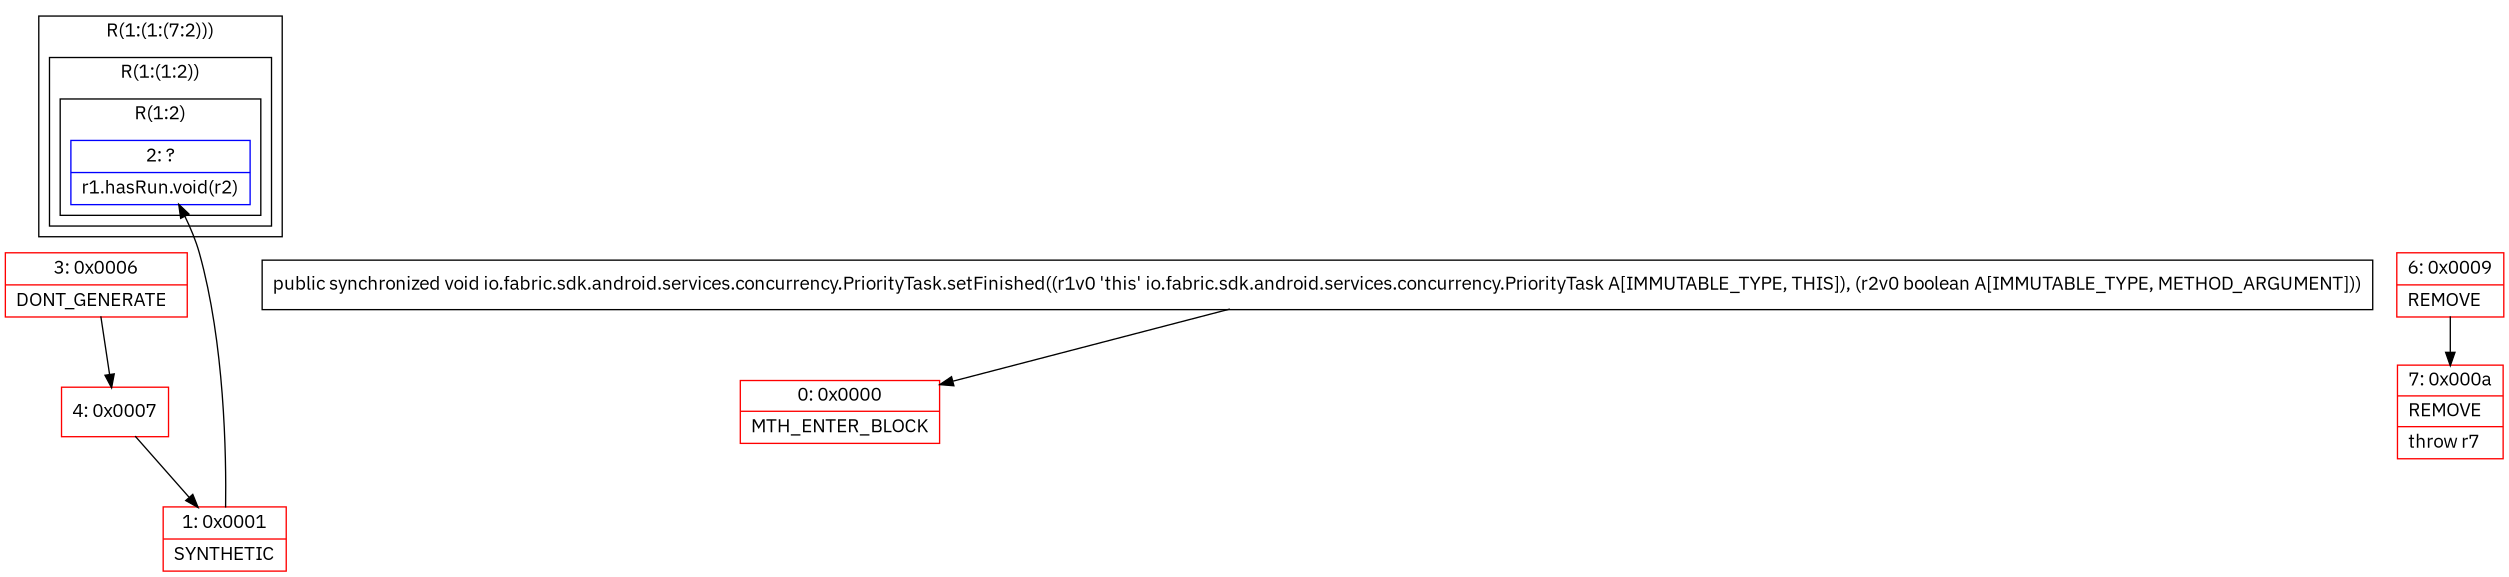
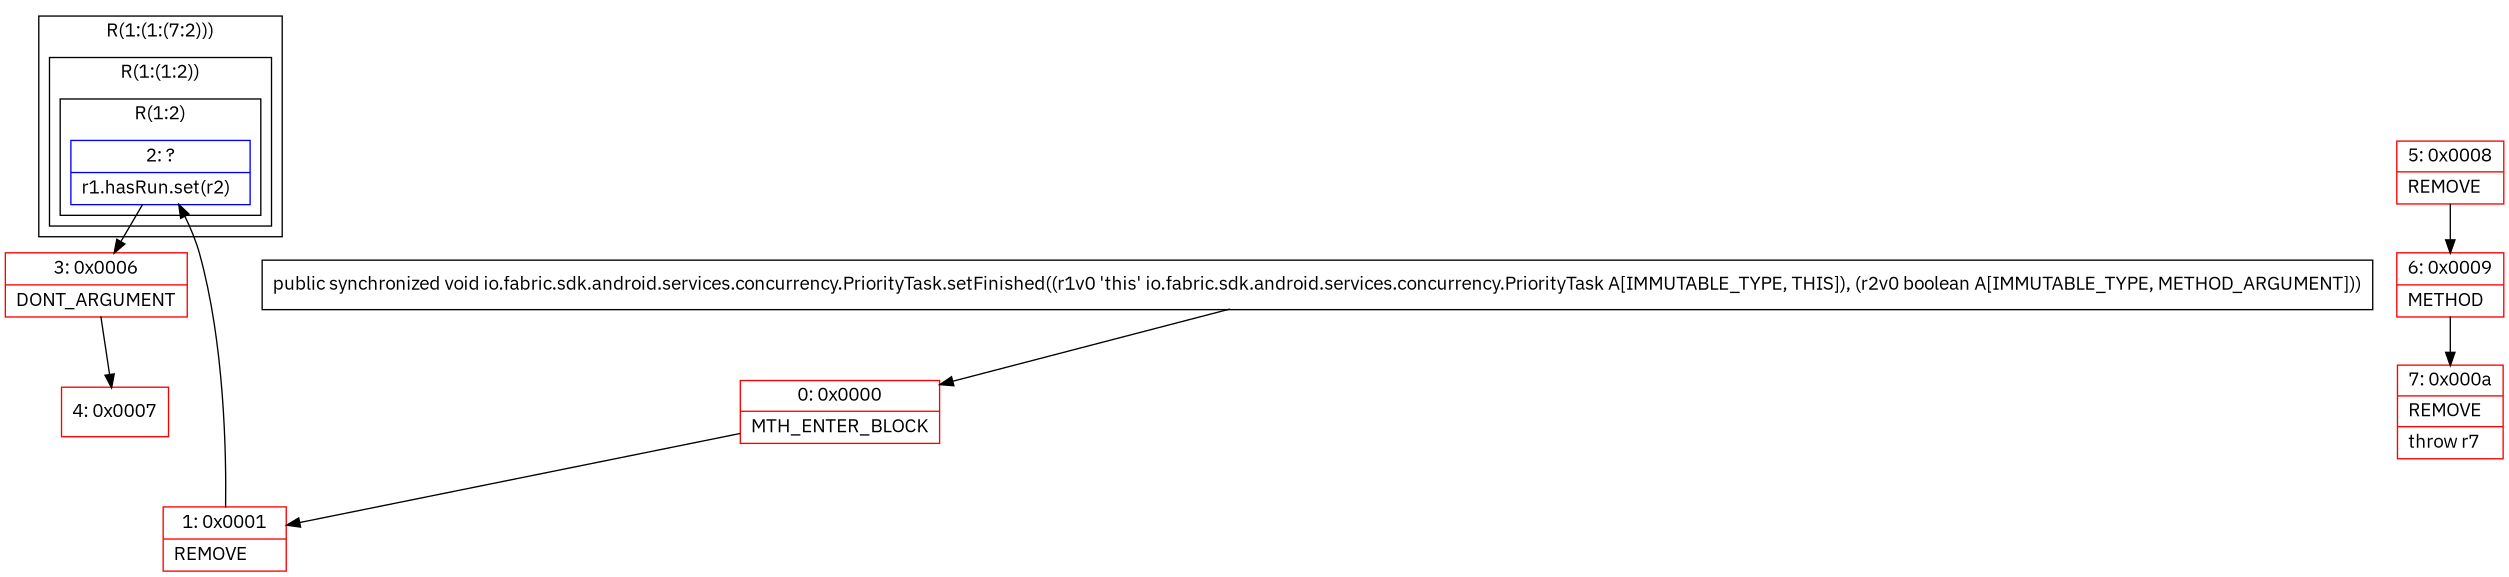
node "5: 0x0008": added
node "2: ?": text "r1.hasRun.void(r2)" -> "r1.hasRun.set(r2)"
edge "2: ?" -> "3: 0x0006": added
node "3: 0x0006": text "DONT_GENERATE" -> "DONT_ARGUMENT"
node "6: 0x0009": text "REMOVE" -> "METHOD"
edge "4: 0x0007" -> "1: 0x0001": now "0: 0x0000" -> "1: 0x0001"
node "1: 0x0001": text "SYNTHETIC" -> "REMOVE"
